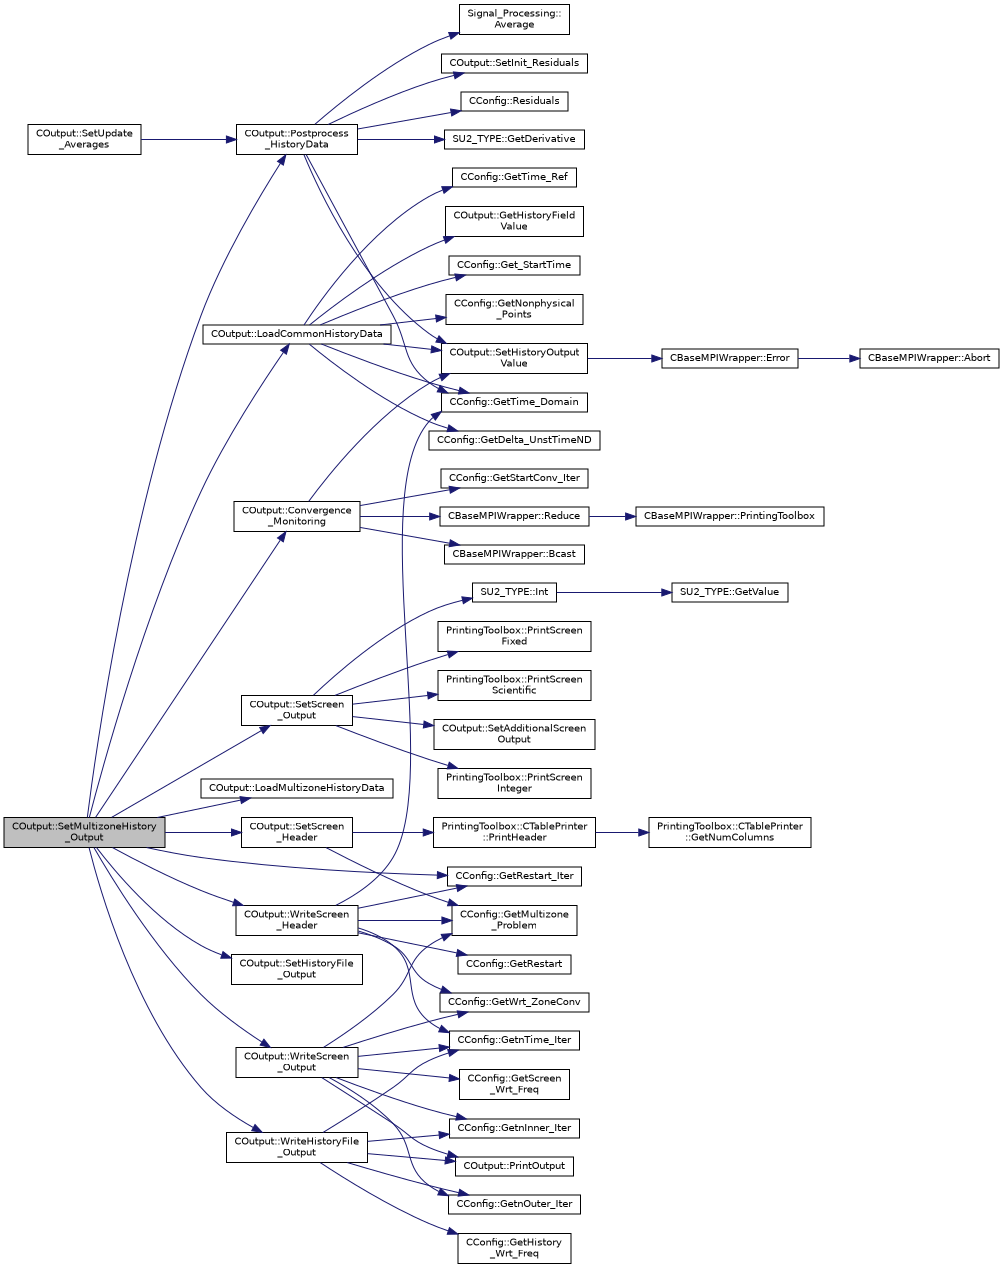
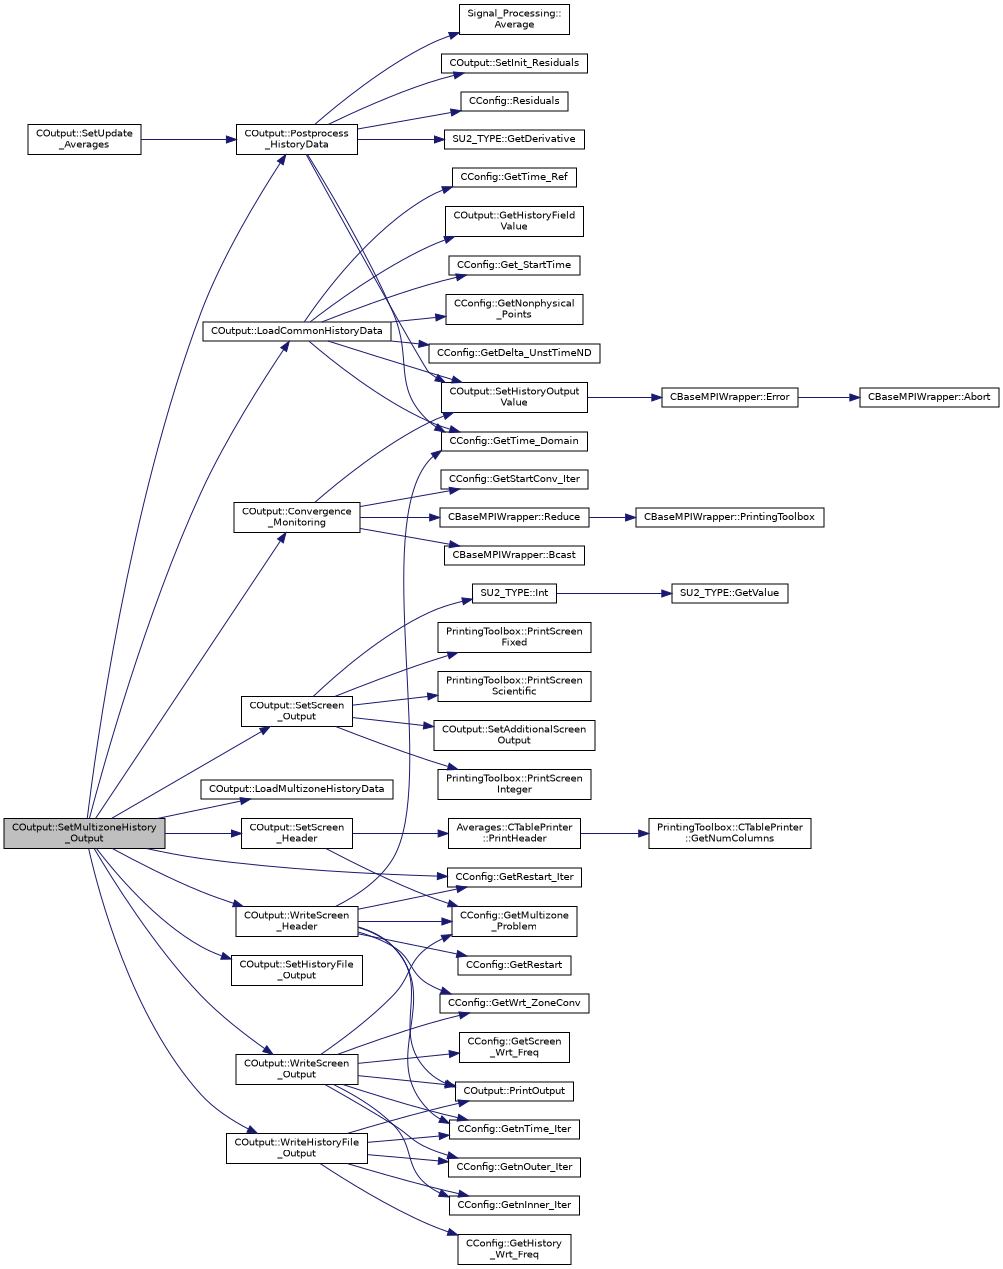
node "PrintingToolbox::CTablePrinter ::PrintHeader": label "PrintingToolbox::CTablePrinter ::PrintHeader" -> "Averages::CTablePrinter ::PrintHeader"
edge "COutput::WriteScreen _Header" -> "COutput::PrintOutput": added
